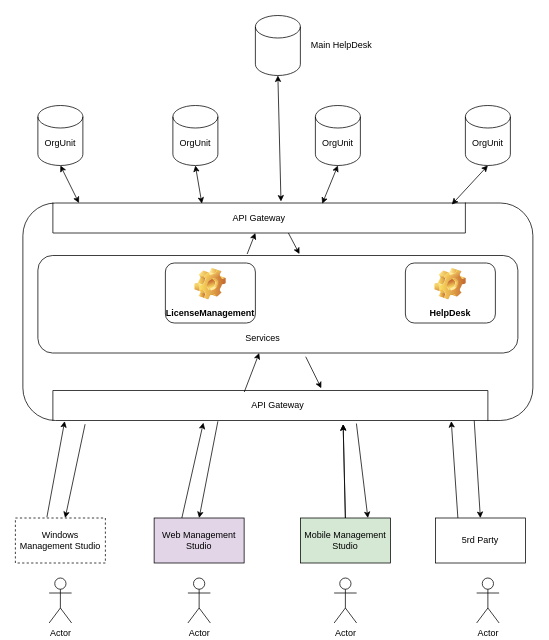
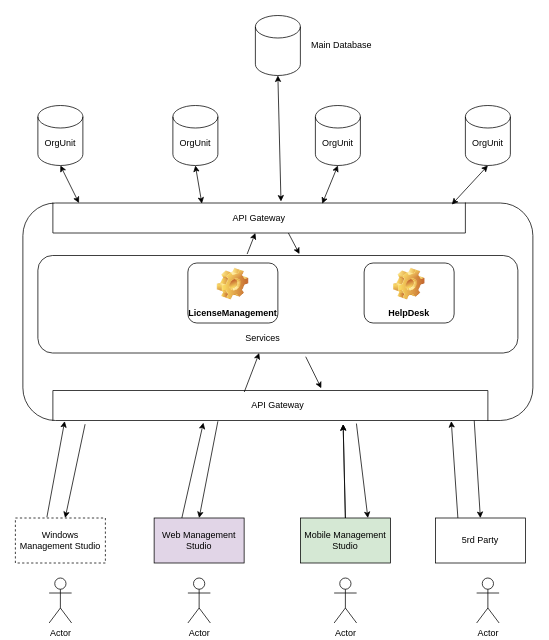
node "Main HelpDesk": label "Main HelpDesk" -> "Main Database"
node "LicenseManagement": moved (210, 293) -> (233, 293)
node "HelpDesk": moved (450, 293) -> (409, 293)
